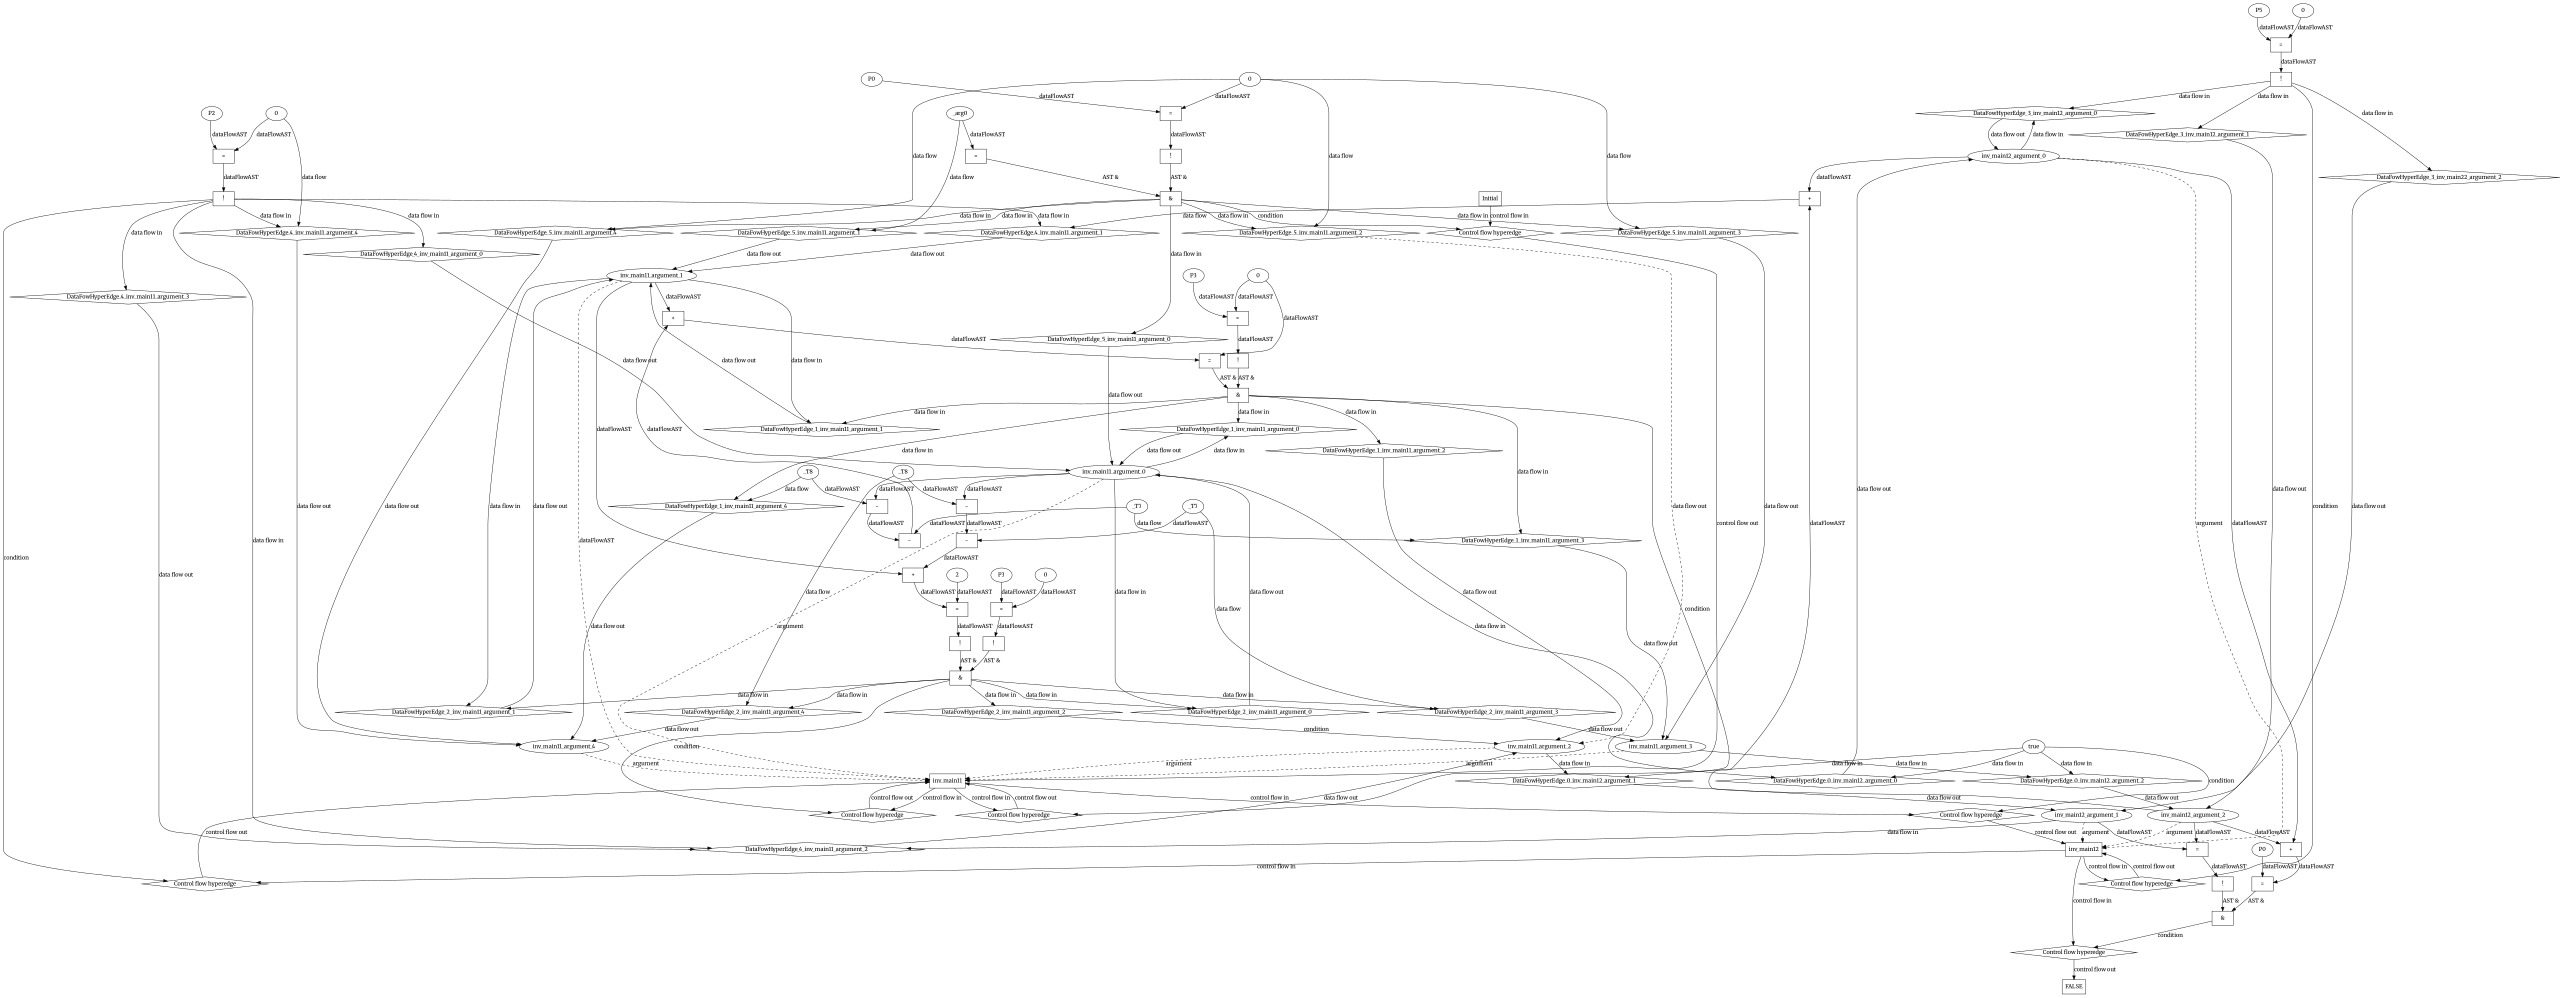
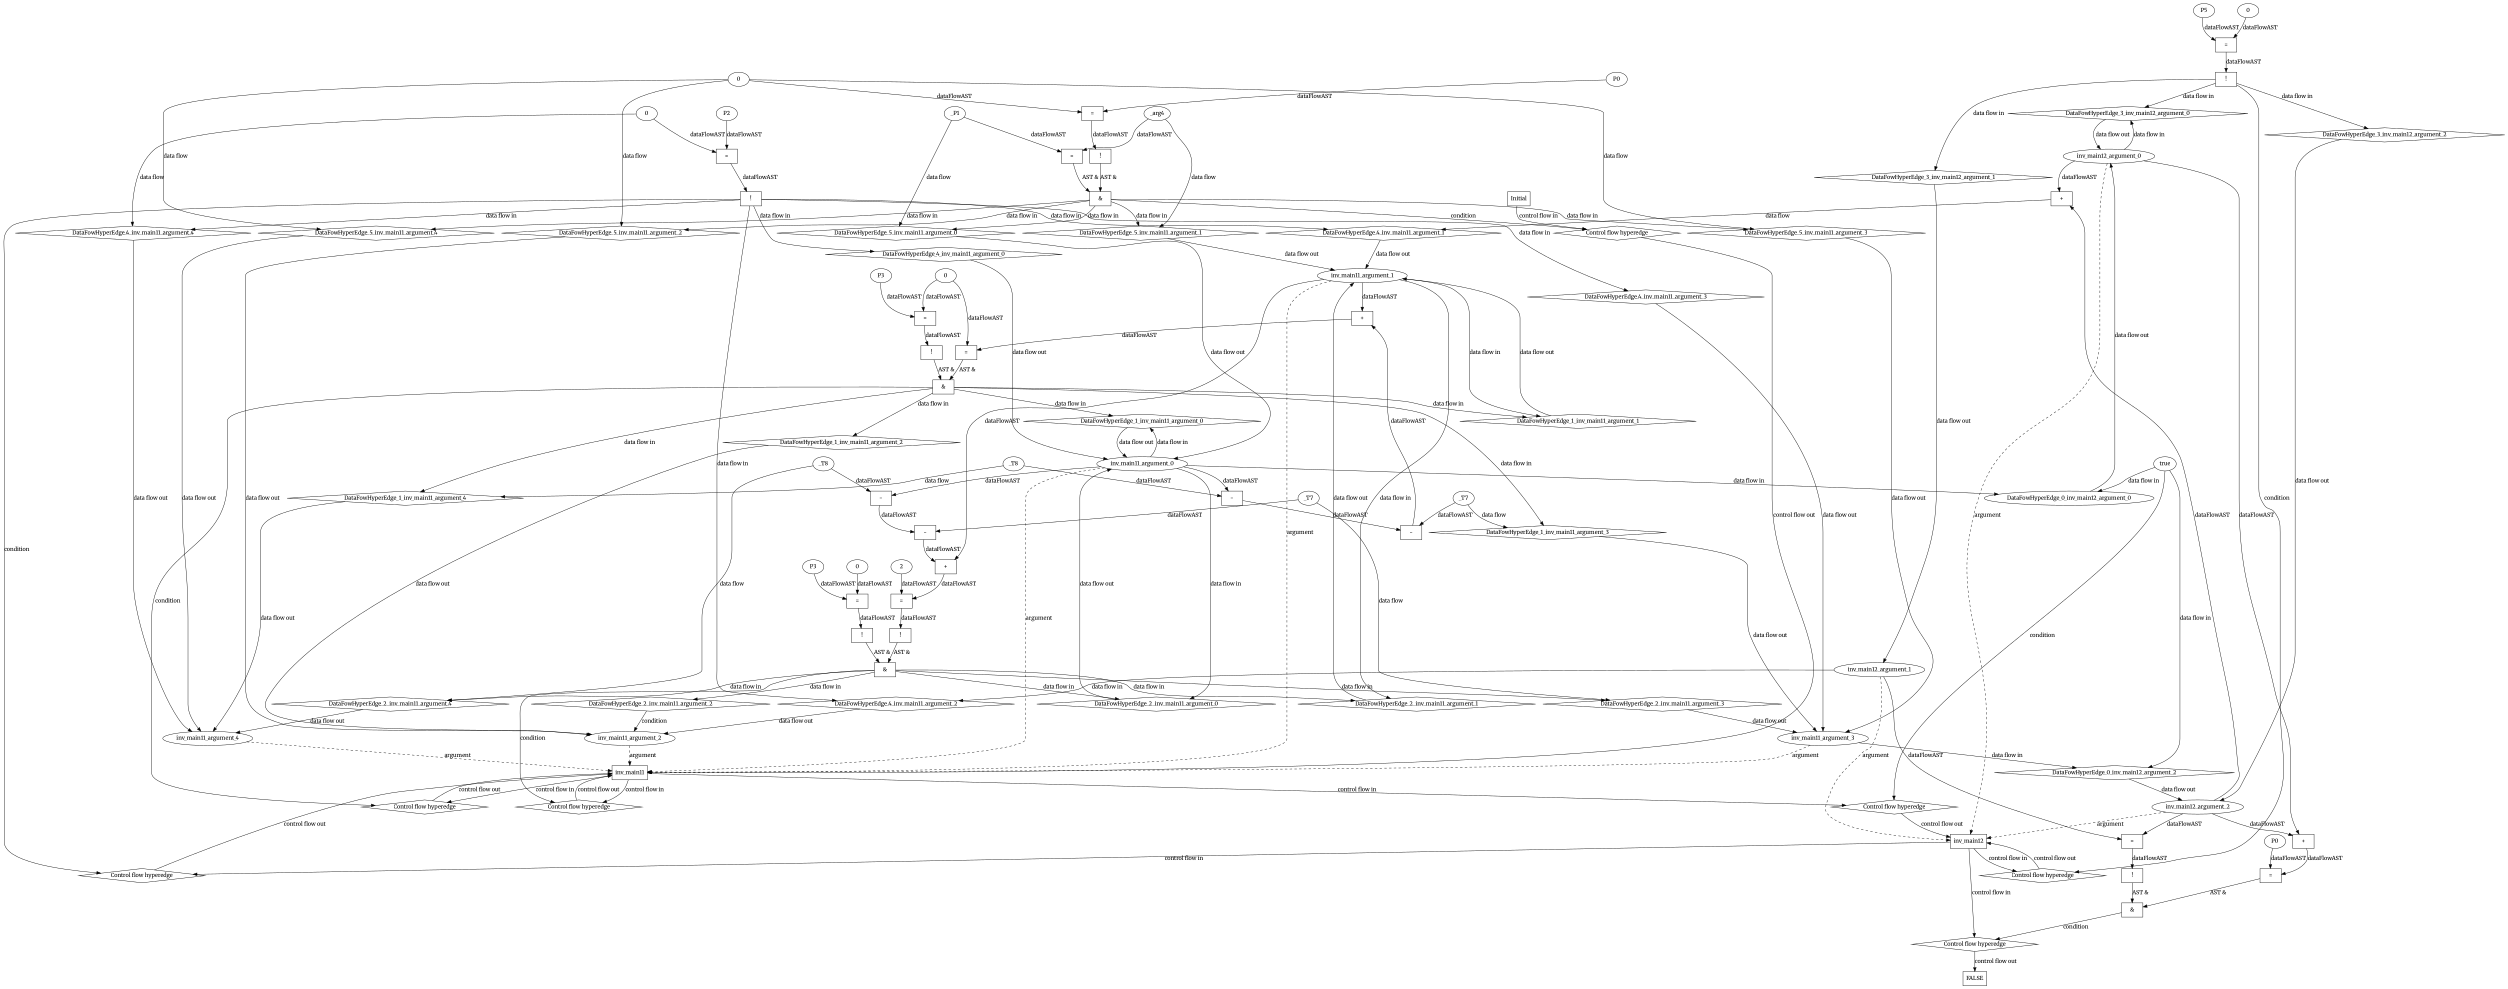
node "_P1": added
node "_arg0": label "_arg0" -> "_arg4"
node "DataFowHyperEdge_3_inv_main22_argument_2": label "DataFowHyperEdge_3_inv_main22_argument_2" -> "DataFowHyperEdge_3_inv_main12_argument_2"
edge "DataFowHyperEdge_5_inv_main11_argument_2" -> "inv_main11_argument_2": style dashed -> solid
edge "inv_main11_argument_1" -> "inv_main11": label "dataFlowAST" -> "argument"
node "DataFowHyperEdge_0_inv_main12_argument_1": removed
node "DataFowHyperEdge_0_inv_main12_argument_0": shape diamond -> ellipse
edge "DataFowHyperEdge_4_inv_main11_argument_3" -> "DataFowHyperEdge_4_inv_main11_argument_2": now "DataFowHyperEdge_4_inv_main11_argument_3" -> "inv_main11_argument_3"
